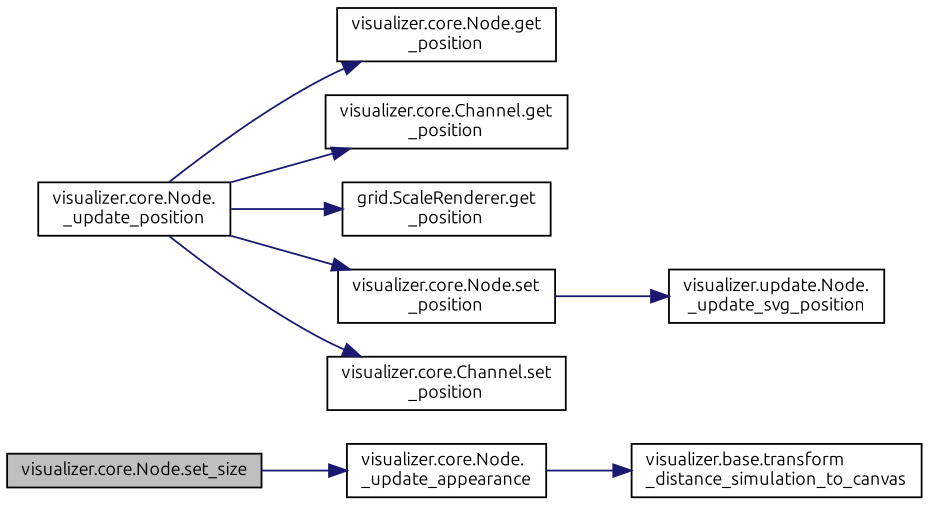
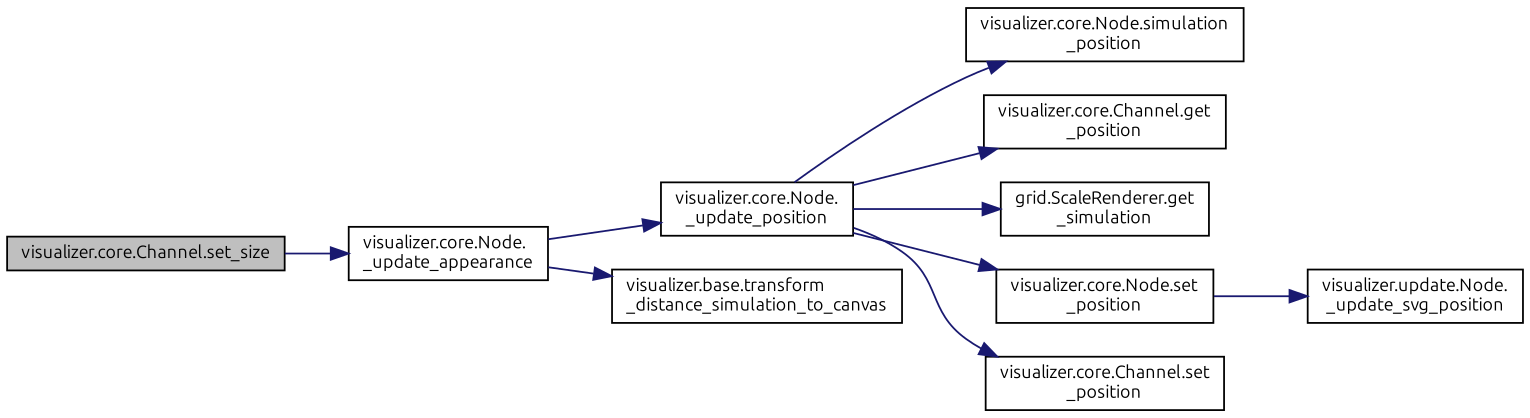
node "visualizer.core.Node.get _position": label "visualizer.core.Node.get _position" -> "visualizer.core.Node.simulation _position"
node "grid.ScaleRenderer.get _position": label "grid.ScaleRenderer.get _position" -> "grid.ScaleRenderer.get _simulation"
edge "visualizer.core.Node. _update_appearance" -> "visualizer.core.Node. _update_position": added
node "visualizer.core.Node.set_size": label "visualizer.core.Node.set_size" -> "visualizer.core.Channel.set_size"
